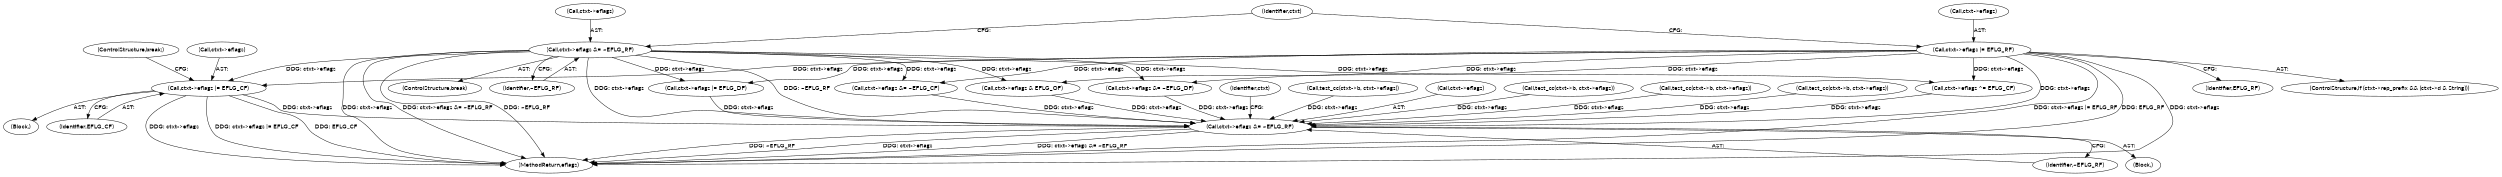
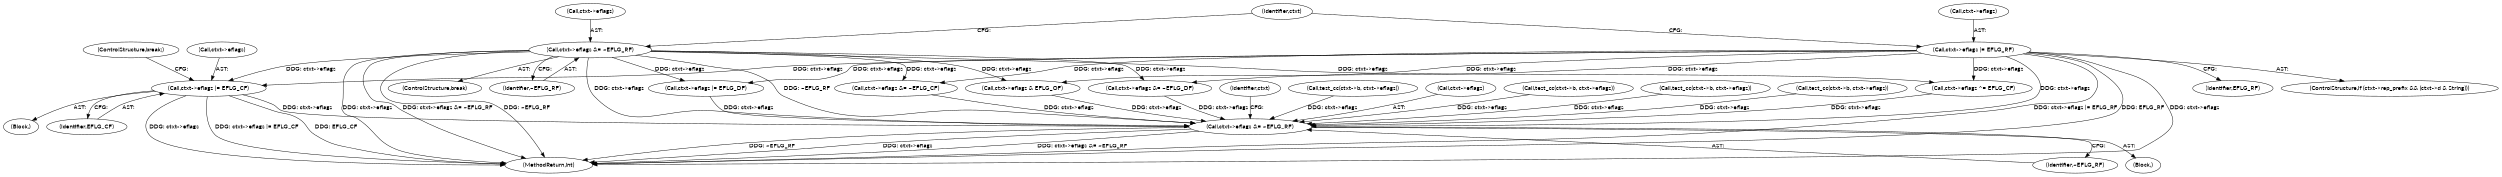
node "(MethodReturn,eflags)": label "(MethodReturn,eflags)" -> "(MethodReturn,int)"
